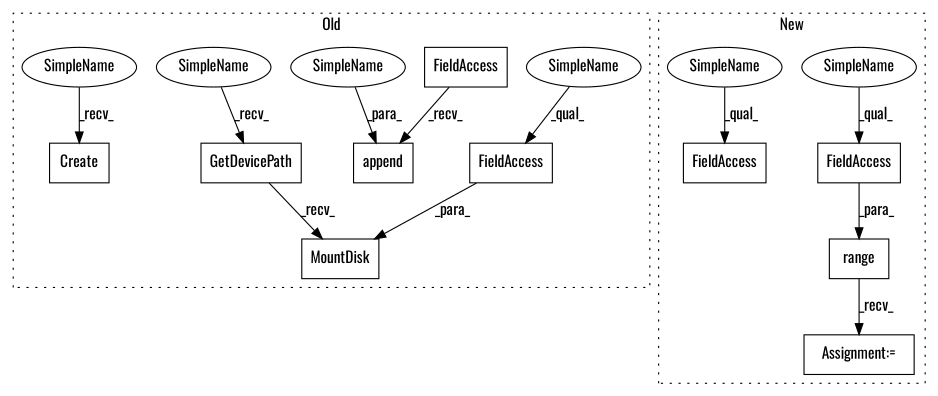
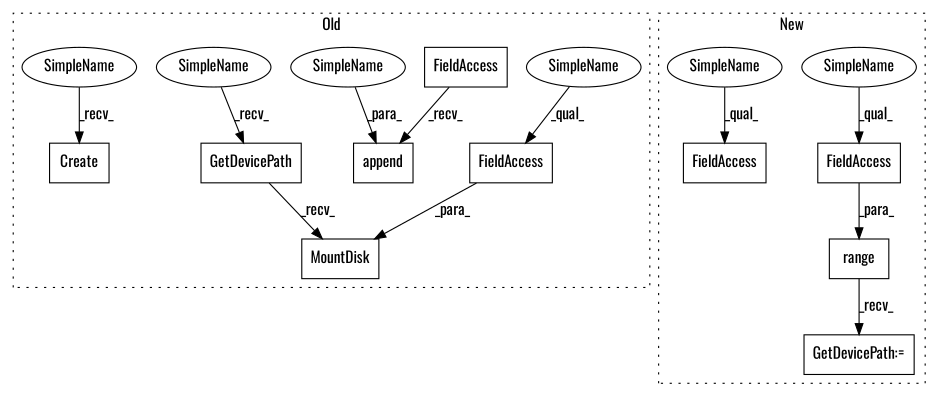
node "Assignment:=": label "Assignment:=" -> "GetDevicePath:="
